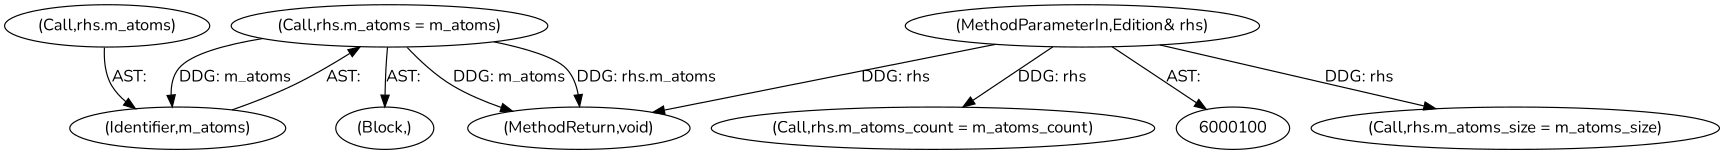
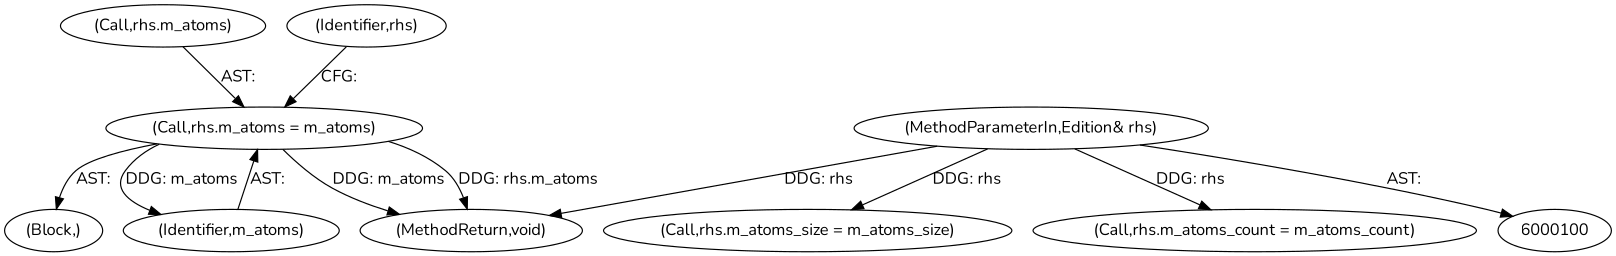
node "(Identifier,rhs)": added
edge "(Call,rhs.m_atoms)" -> "(Identifier,m_atoms)": now "(Call,rhs.m_atoms)" -> "(Call,rhs.m_atoms = m_atoms)"
